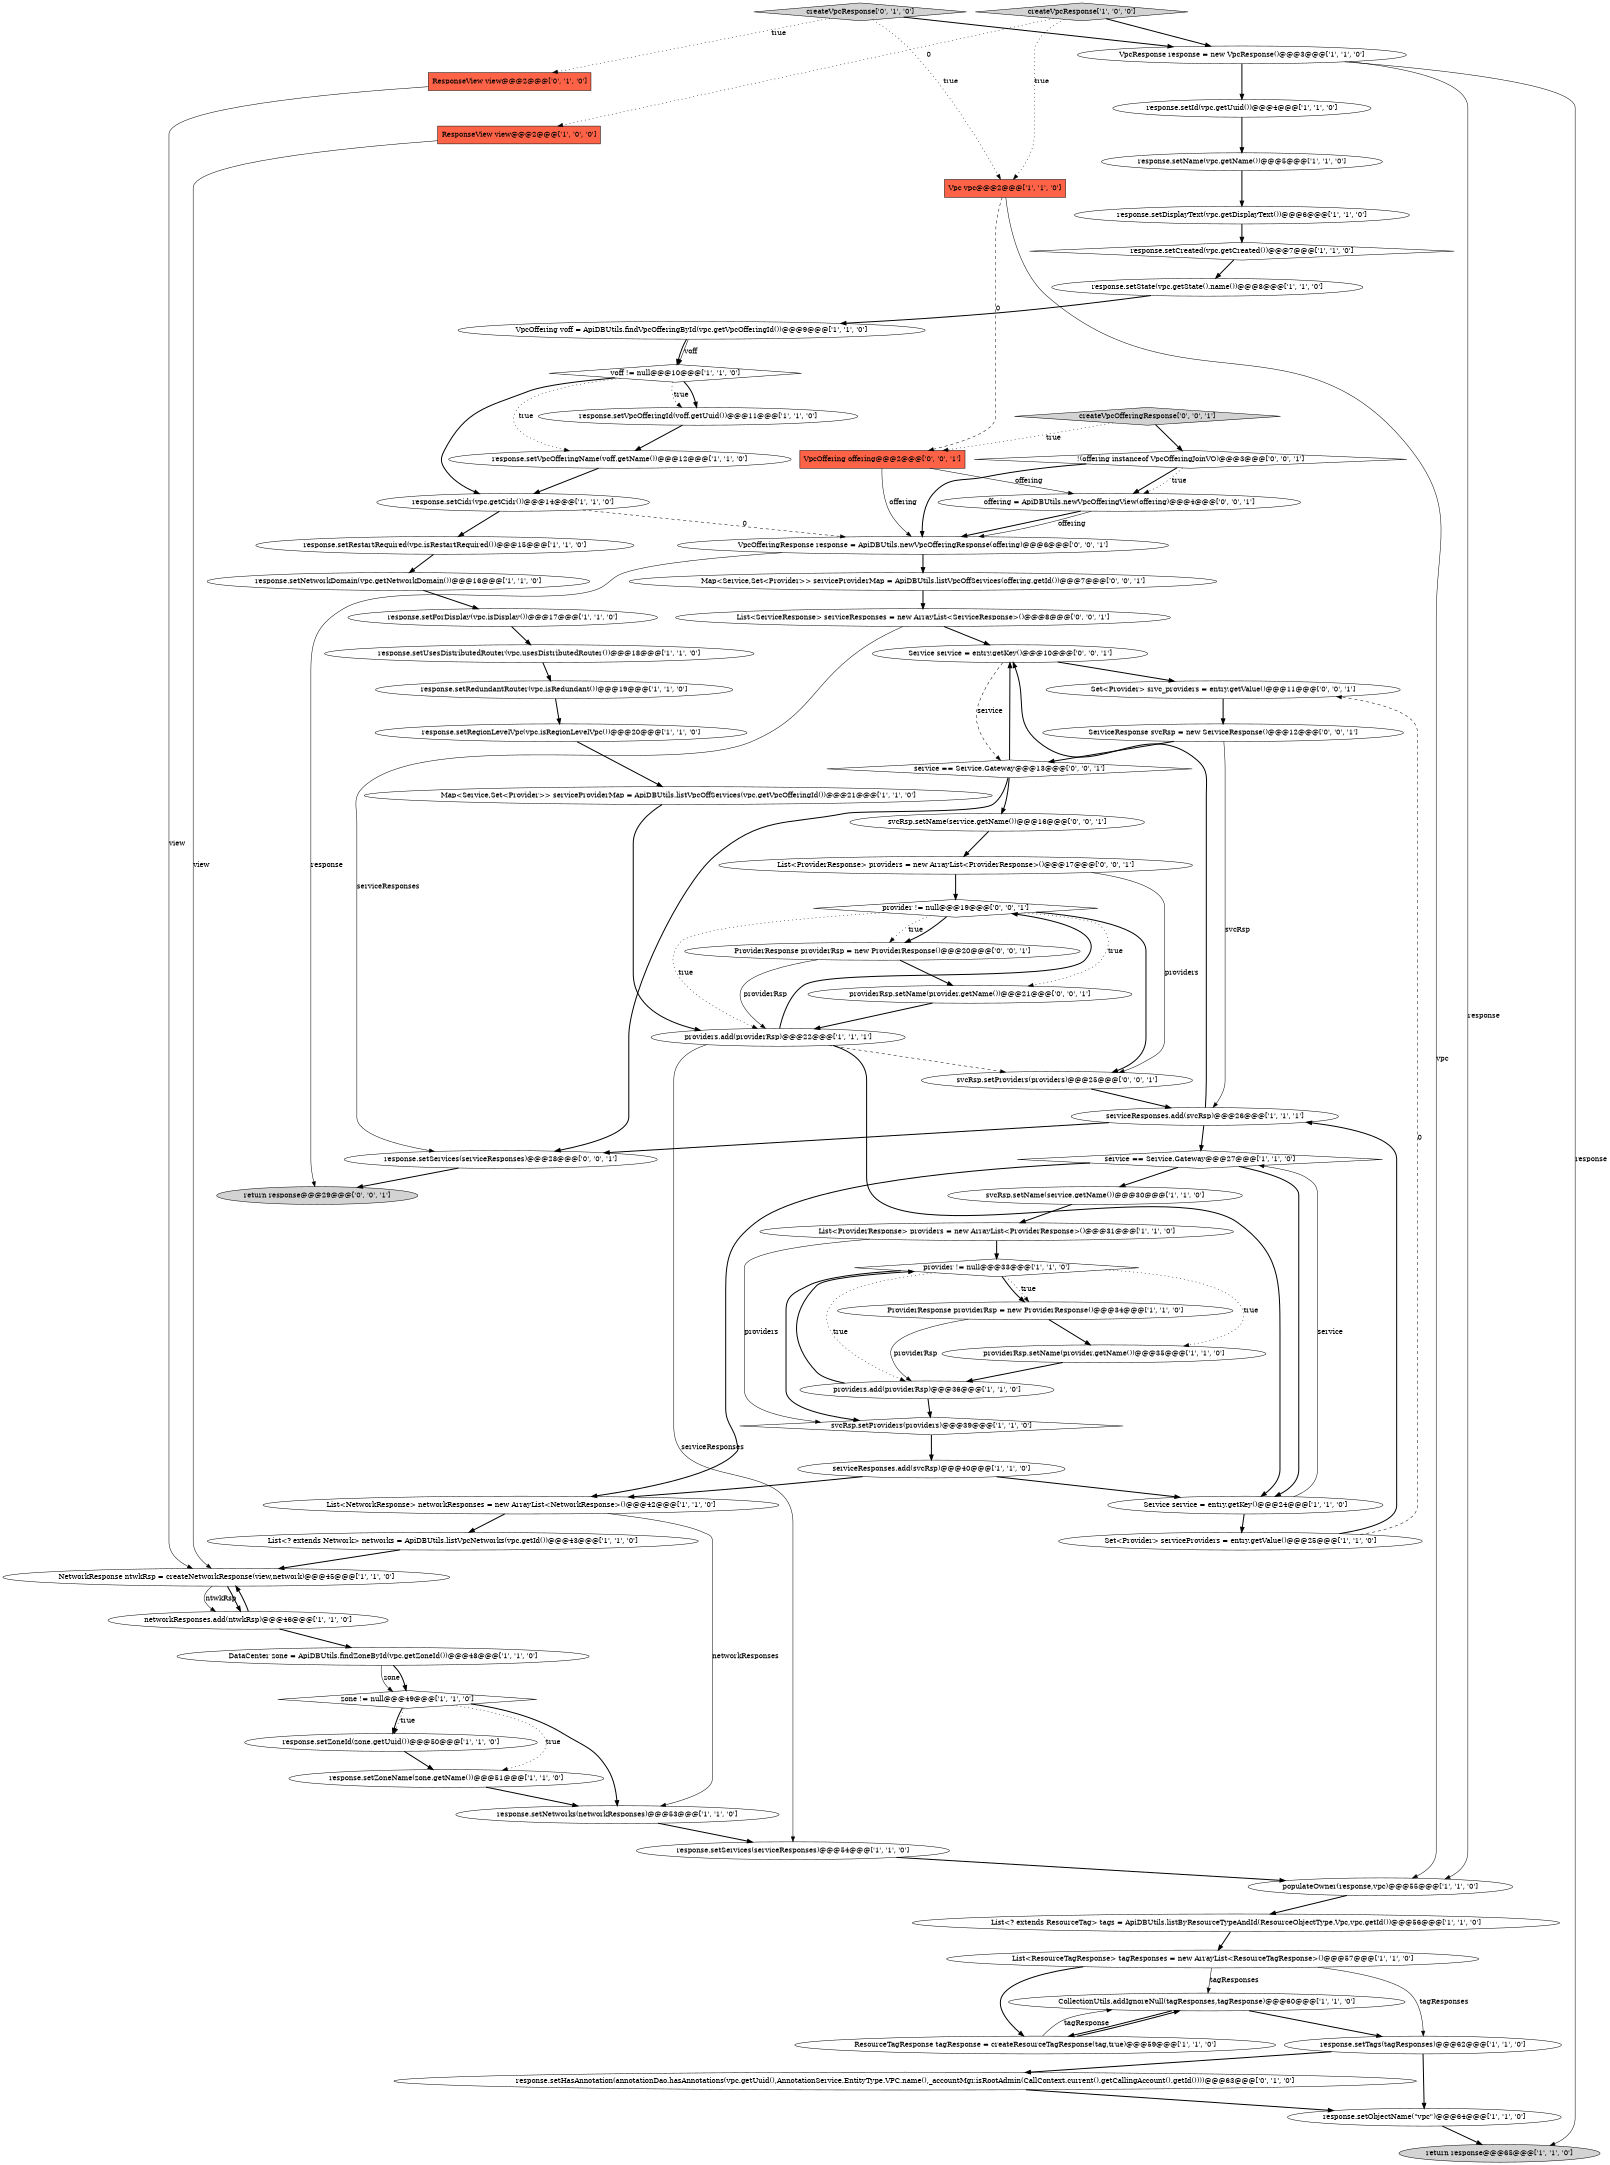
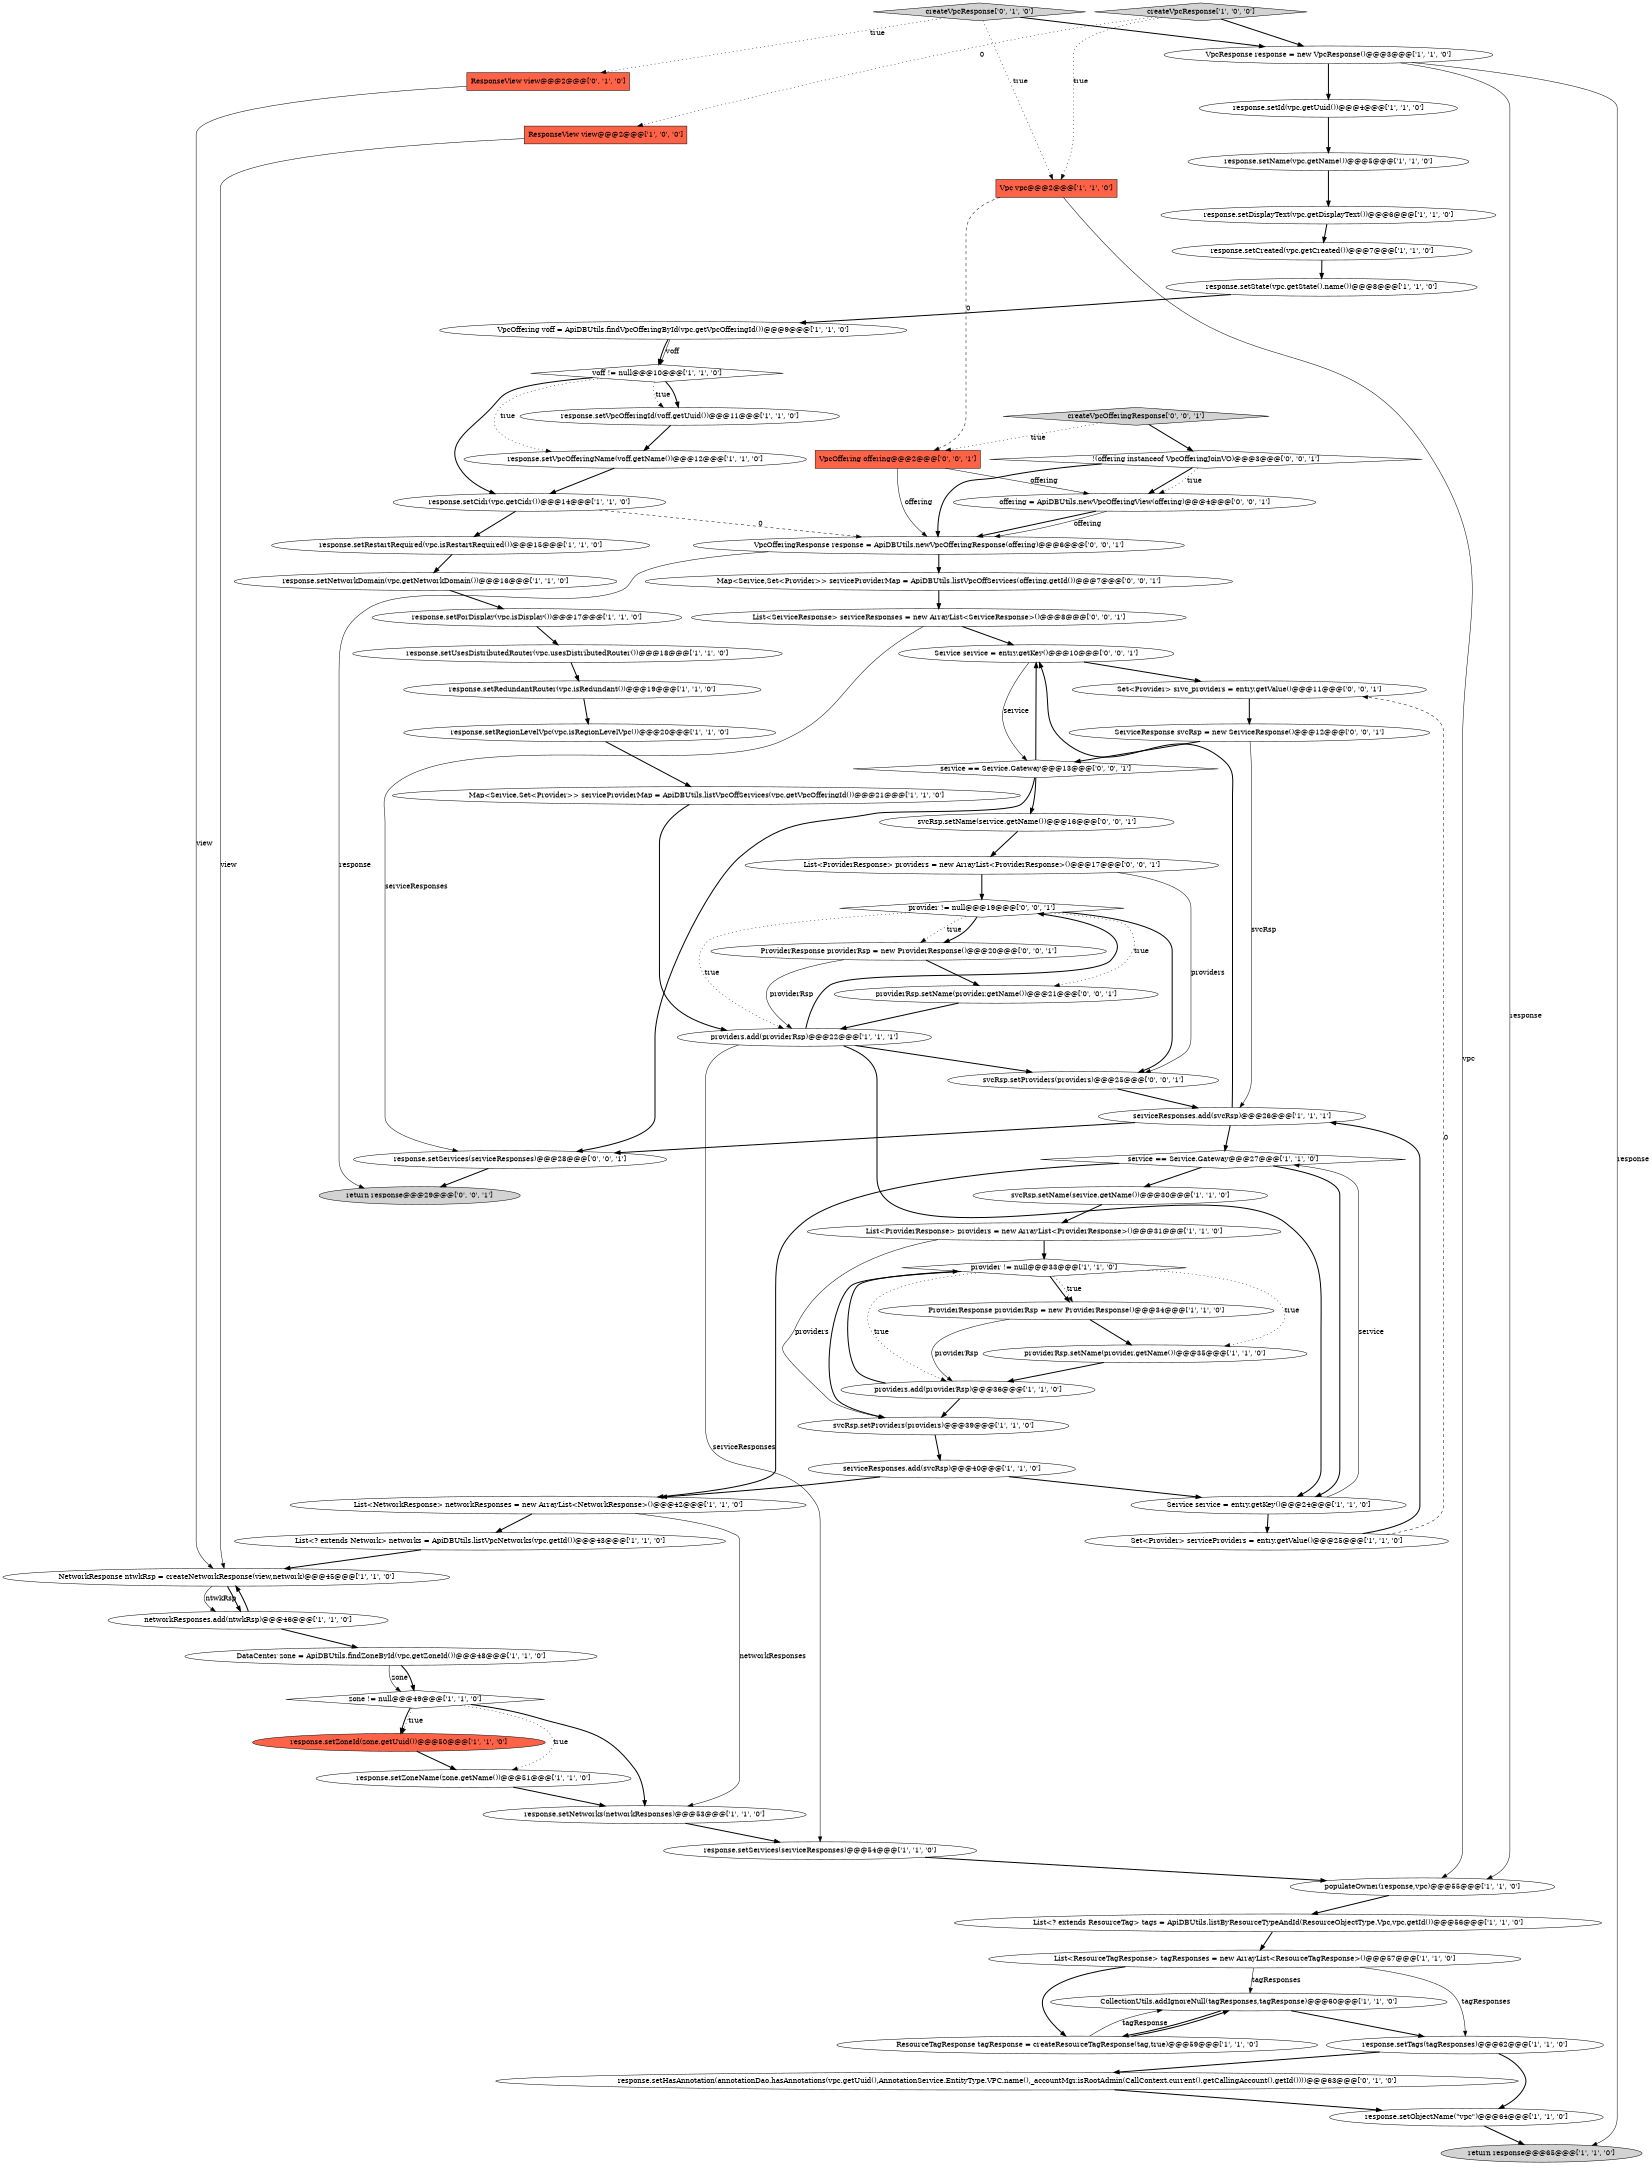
node "response.setCreated(vpc.getCreated())@@@7@@@['1', '1', '0']": shape diamond -> ellipse
edge "Service service = entry.getKey()@@@10@@@['0', '0', '1']" -> "service == Service.Gateway@@@13@@@['0', '0', '1']": style dashed -> solid
edge "providers.add(providerRsp)@@@22@@@['1', '1', '1']" -> "svcRsp.setProviders(providers)@@@25@@@['0', '0', '1']": style dashed -> bold
node "svcRsp.setProviders(providers)@@@39@@@['1', '1', '0']": shape diamond -> ellipse
node "response.setZoneId(zone.getUuid())@@@50@@@['1', '1', '0']": fillcolor white -> tomato
